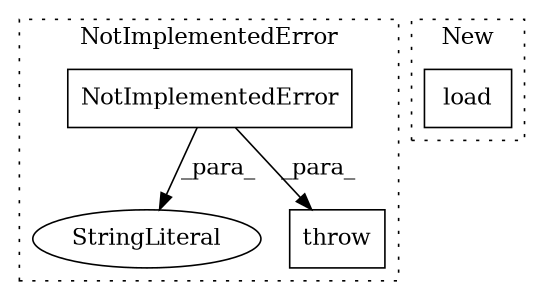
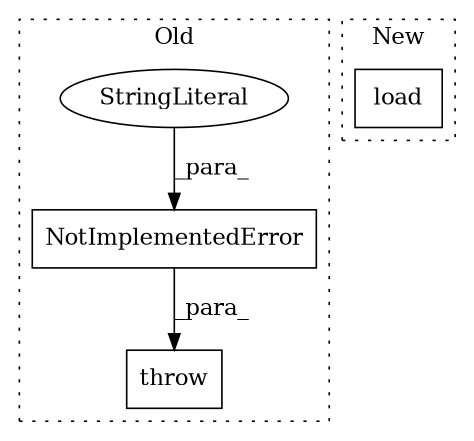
cluster "NotImplementedError": label "NotImplementedError" -> "Old"
edge "NotImplementedError" -> "StringLiteral": reversed
